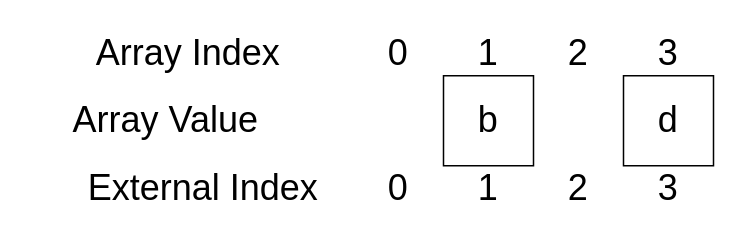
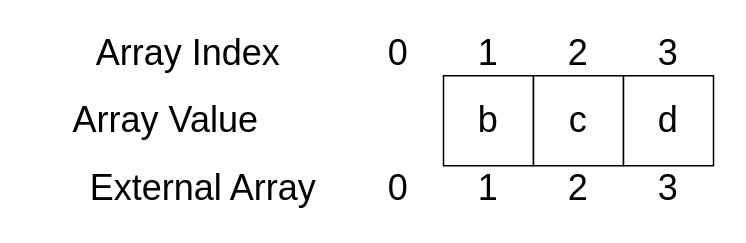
node "c": added
node "External Index": label "External Index" -> "External Array"
